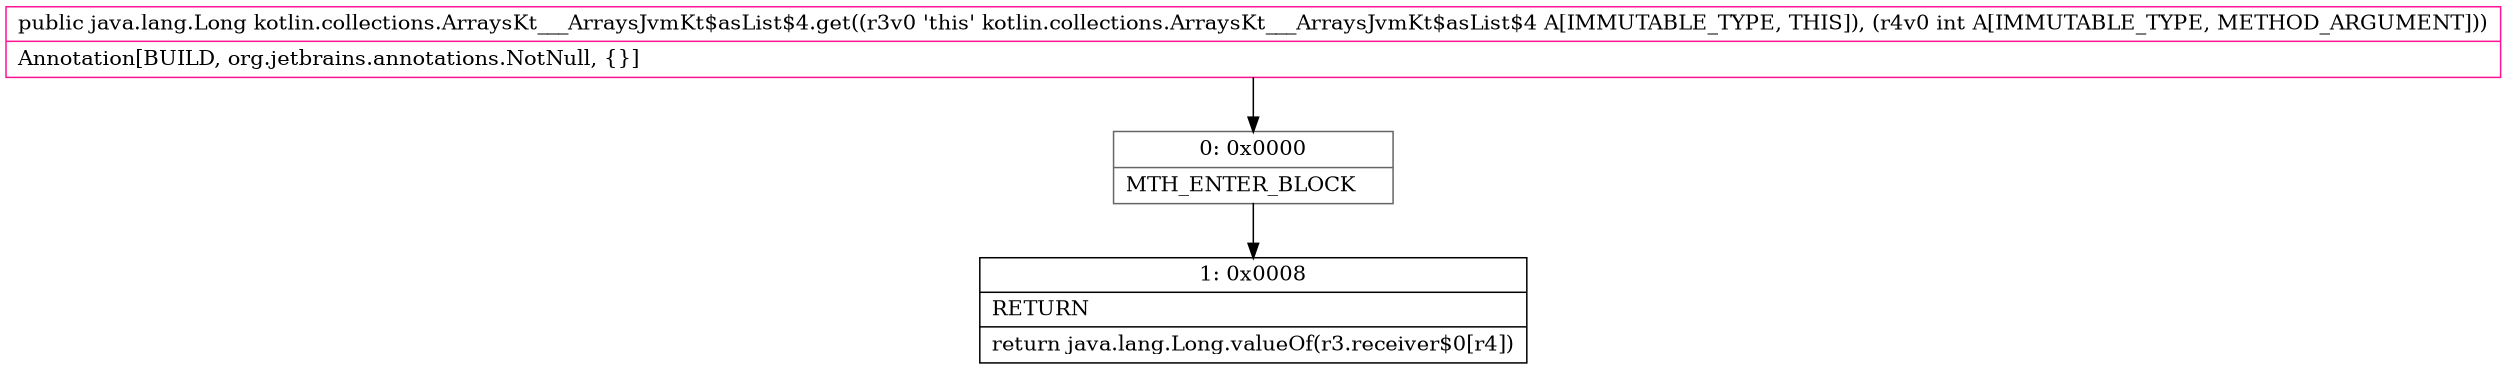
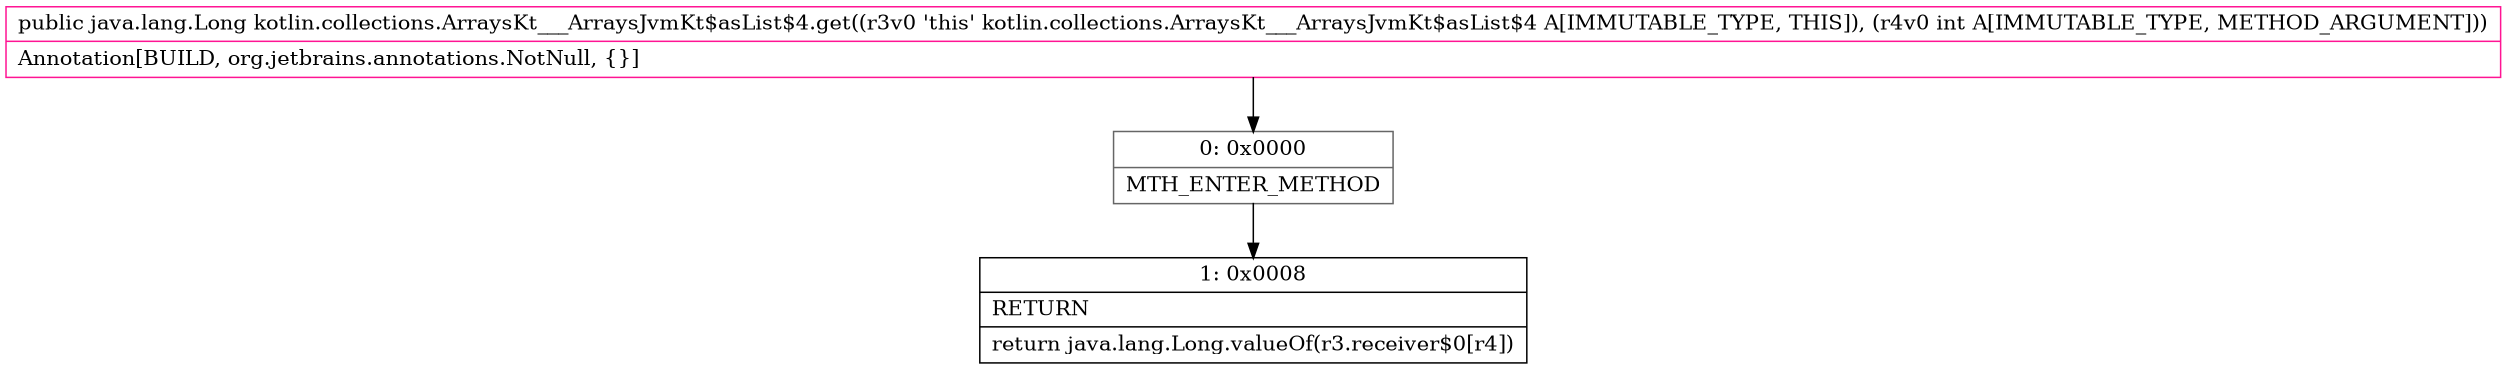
node "0: 0x0000": text "MTH_ENTER_BLOCK" -> "MTH_ENTER_METHOD"
